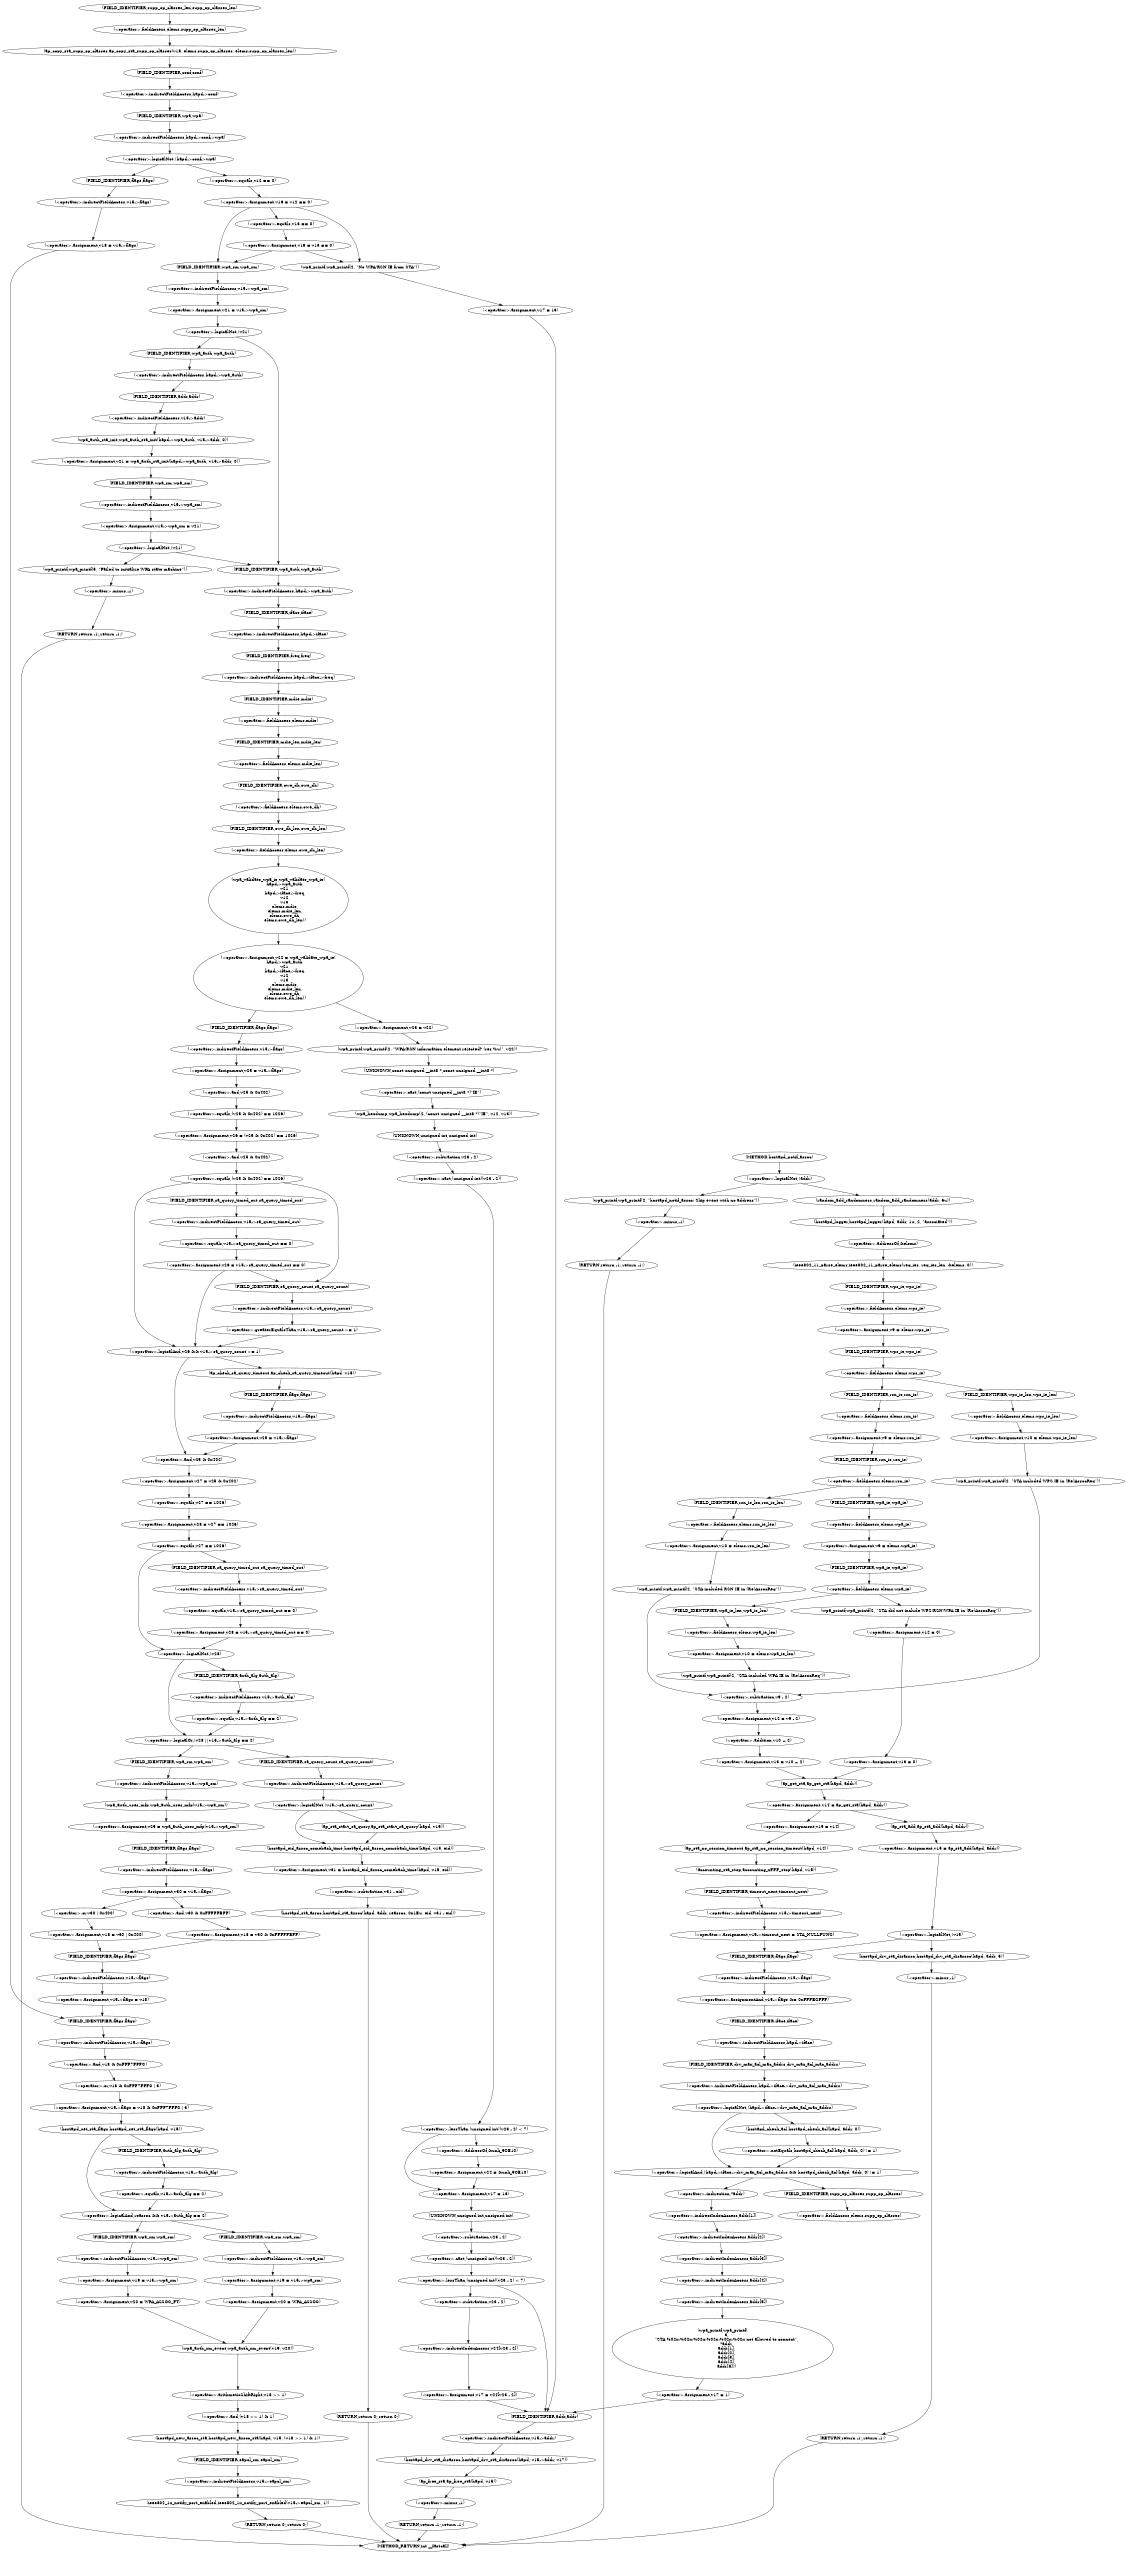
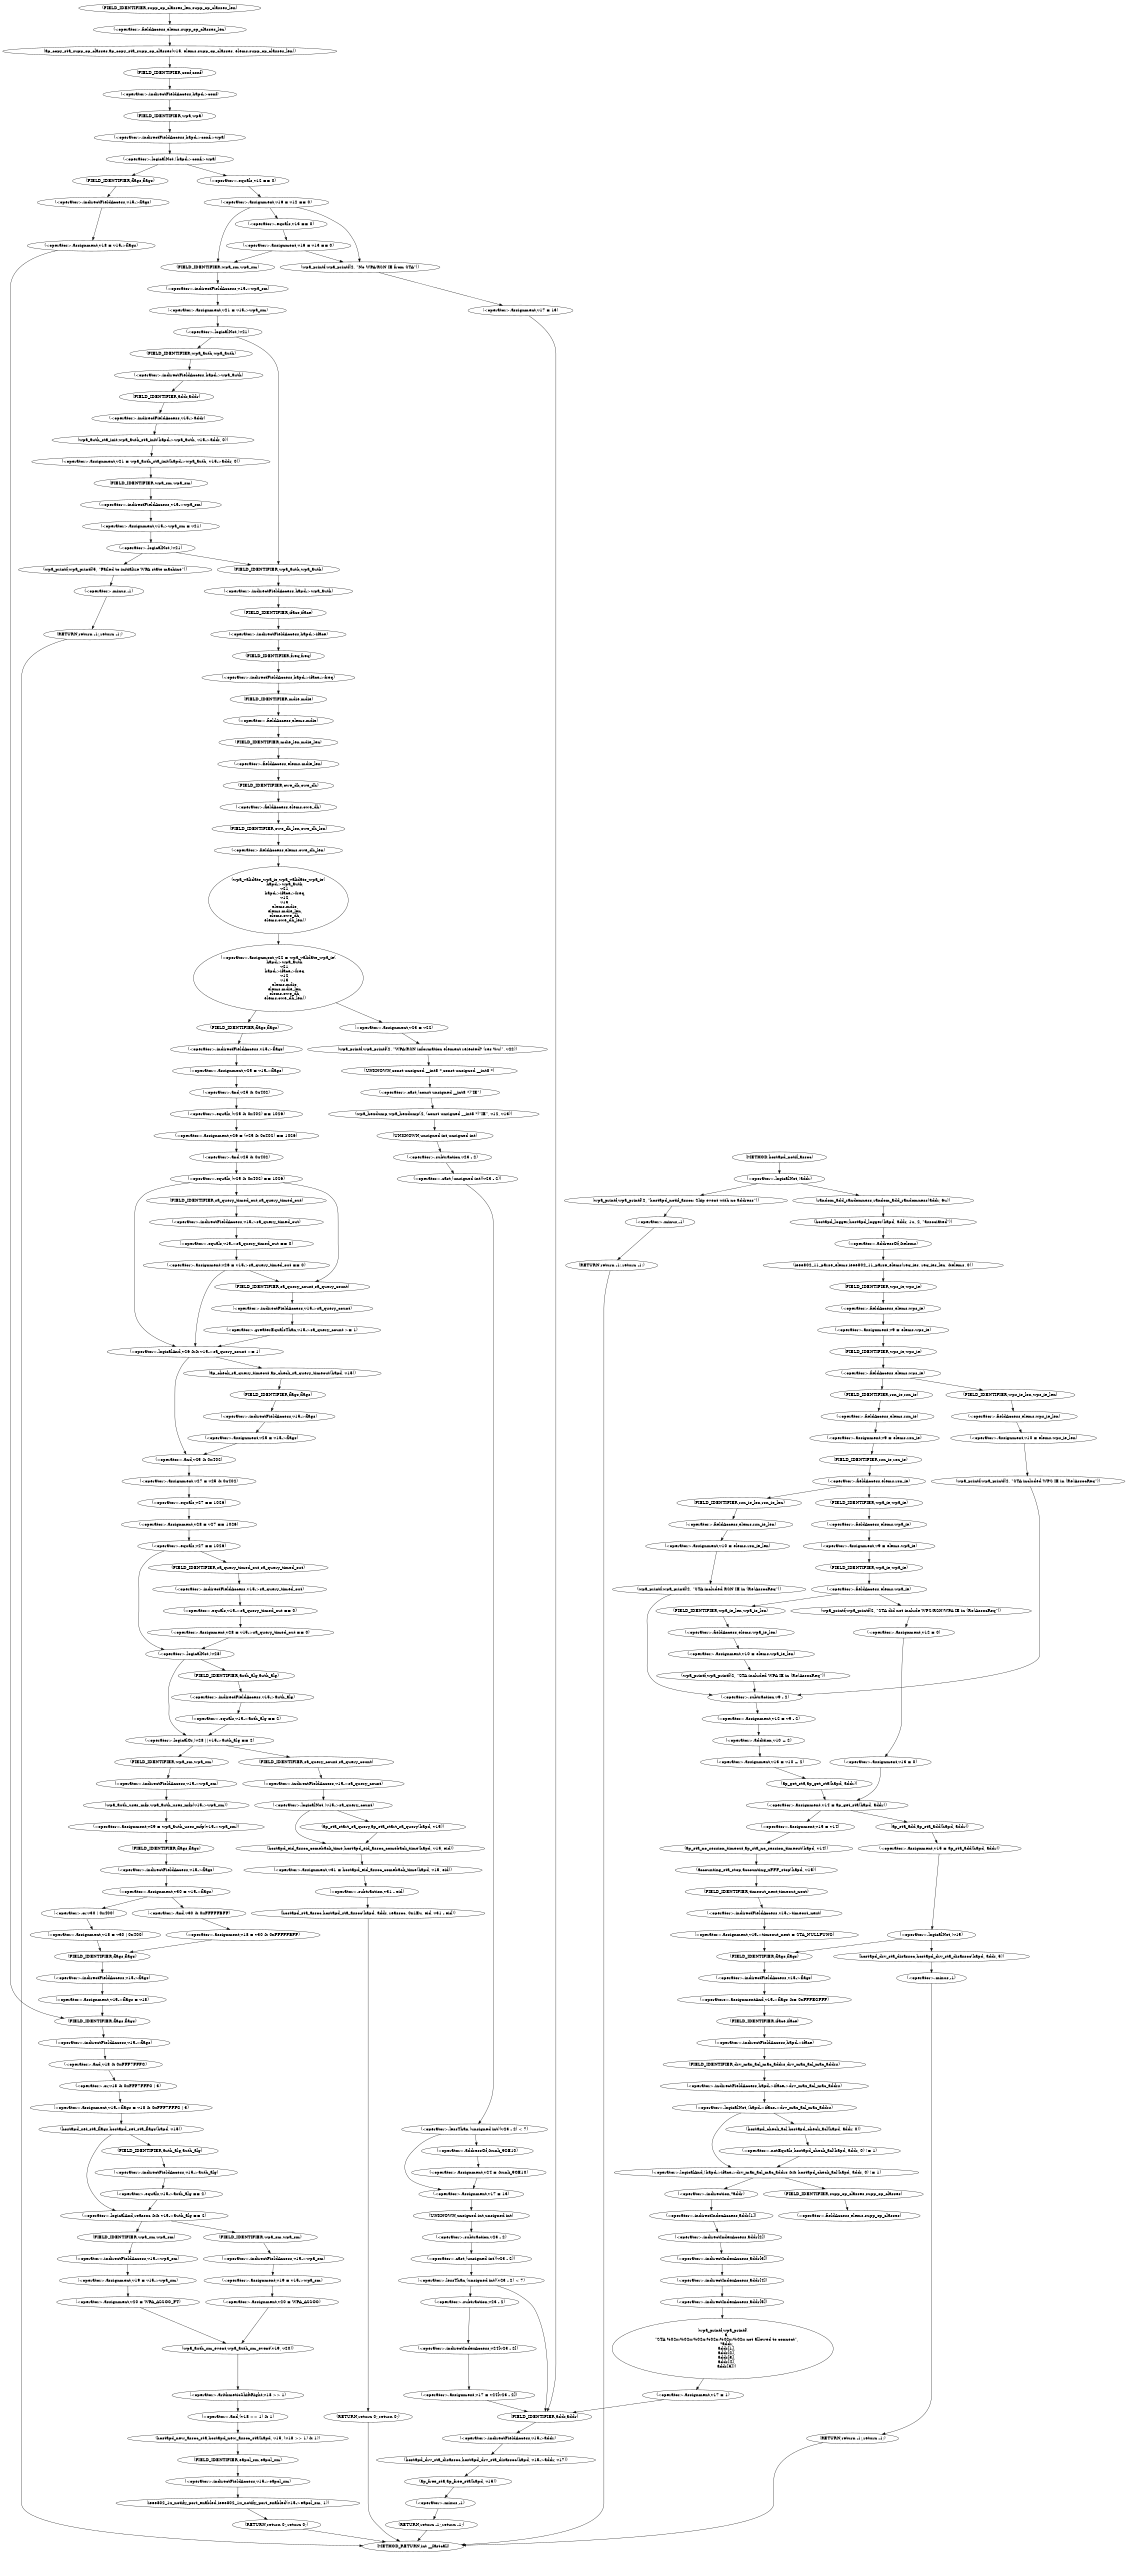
edge "(<operator>.assignment,v13 = 0)" -> "(ap_get_sta,ap_get_sta(hapd, addr))": now "(<operator>.assignment,v13 = 0)" -> "(<operator>.assignment,v14 = ap_get_sta(hapd, addr))"
